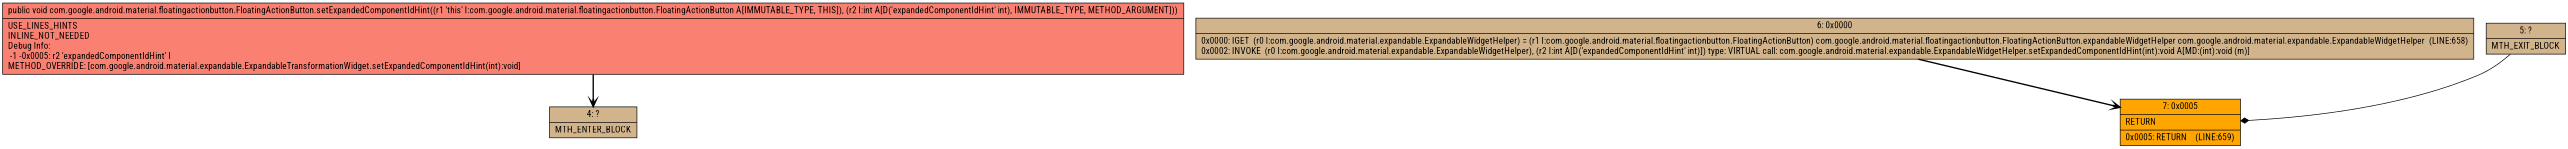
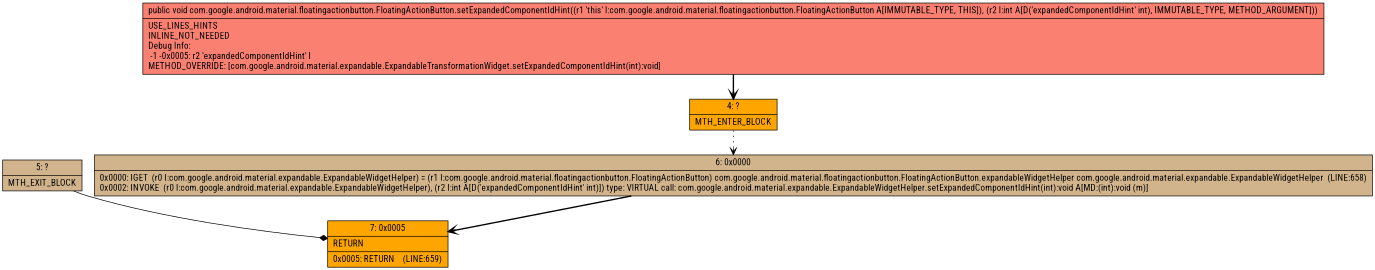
node "4: ?": fillcolor tan -> orange
edge "4: ?" -> "6: 0x0000": added
